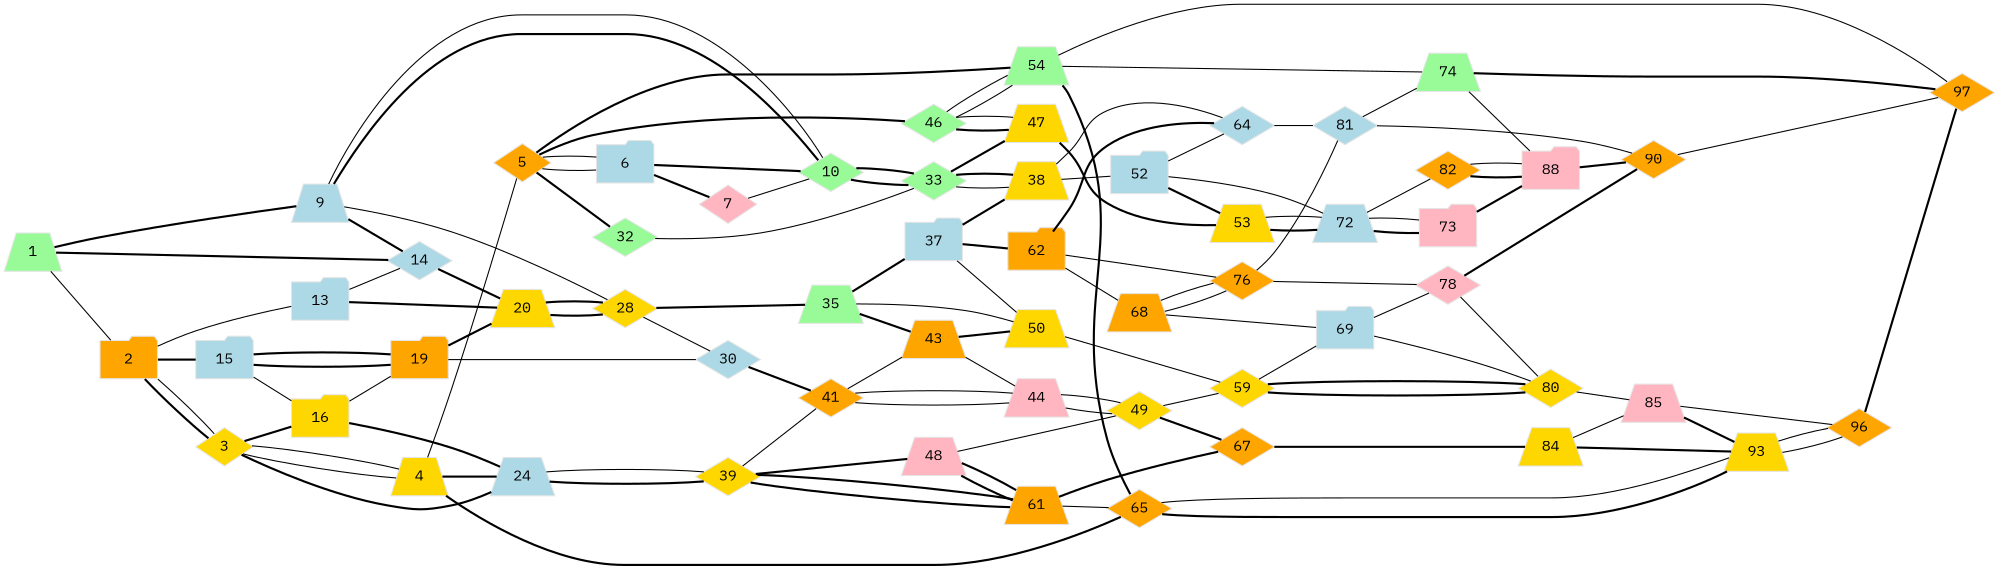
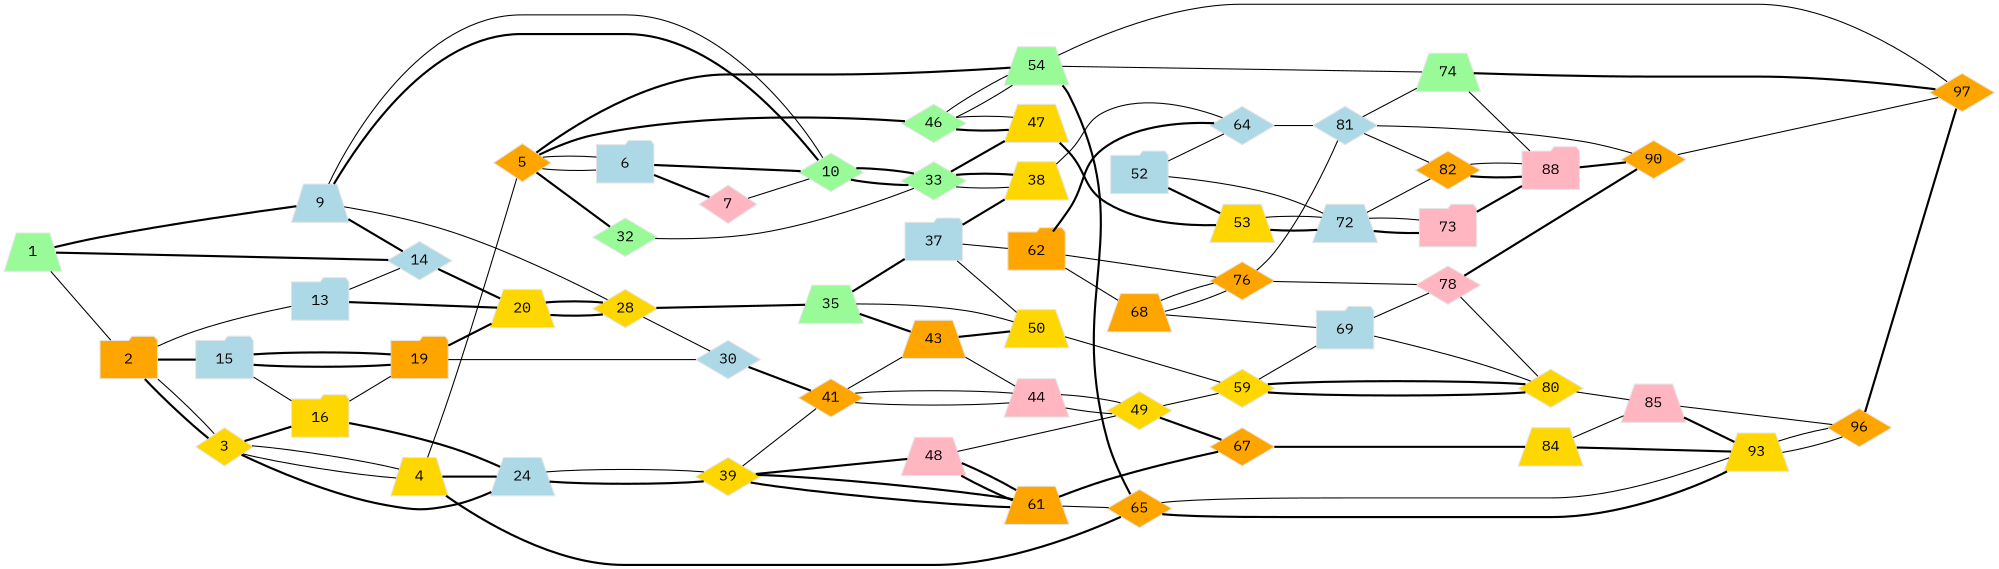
edge "81" -- "82": added
edge "52" -- "38": removed
edge "37" -- "62": style bold -> solid
